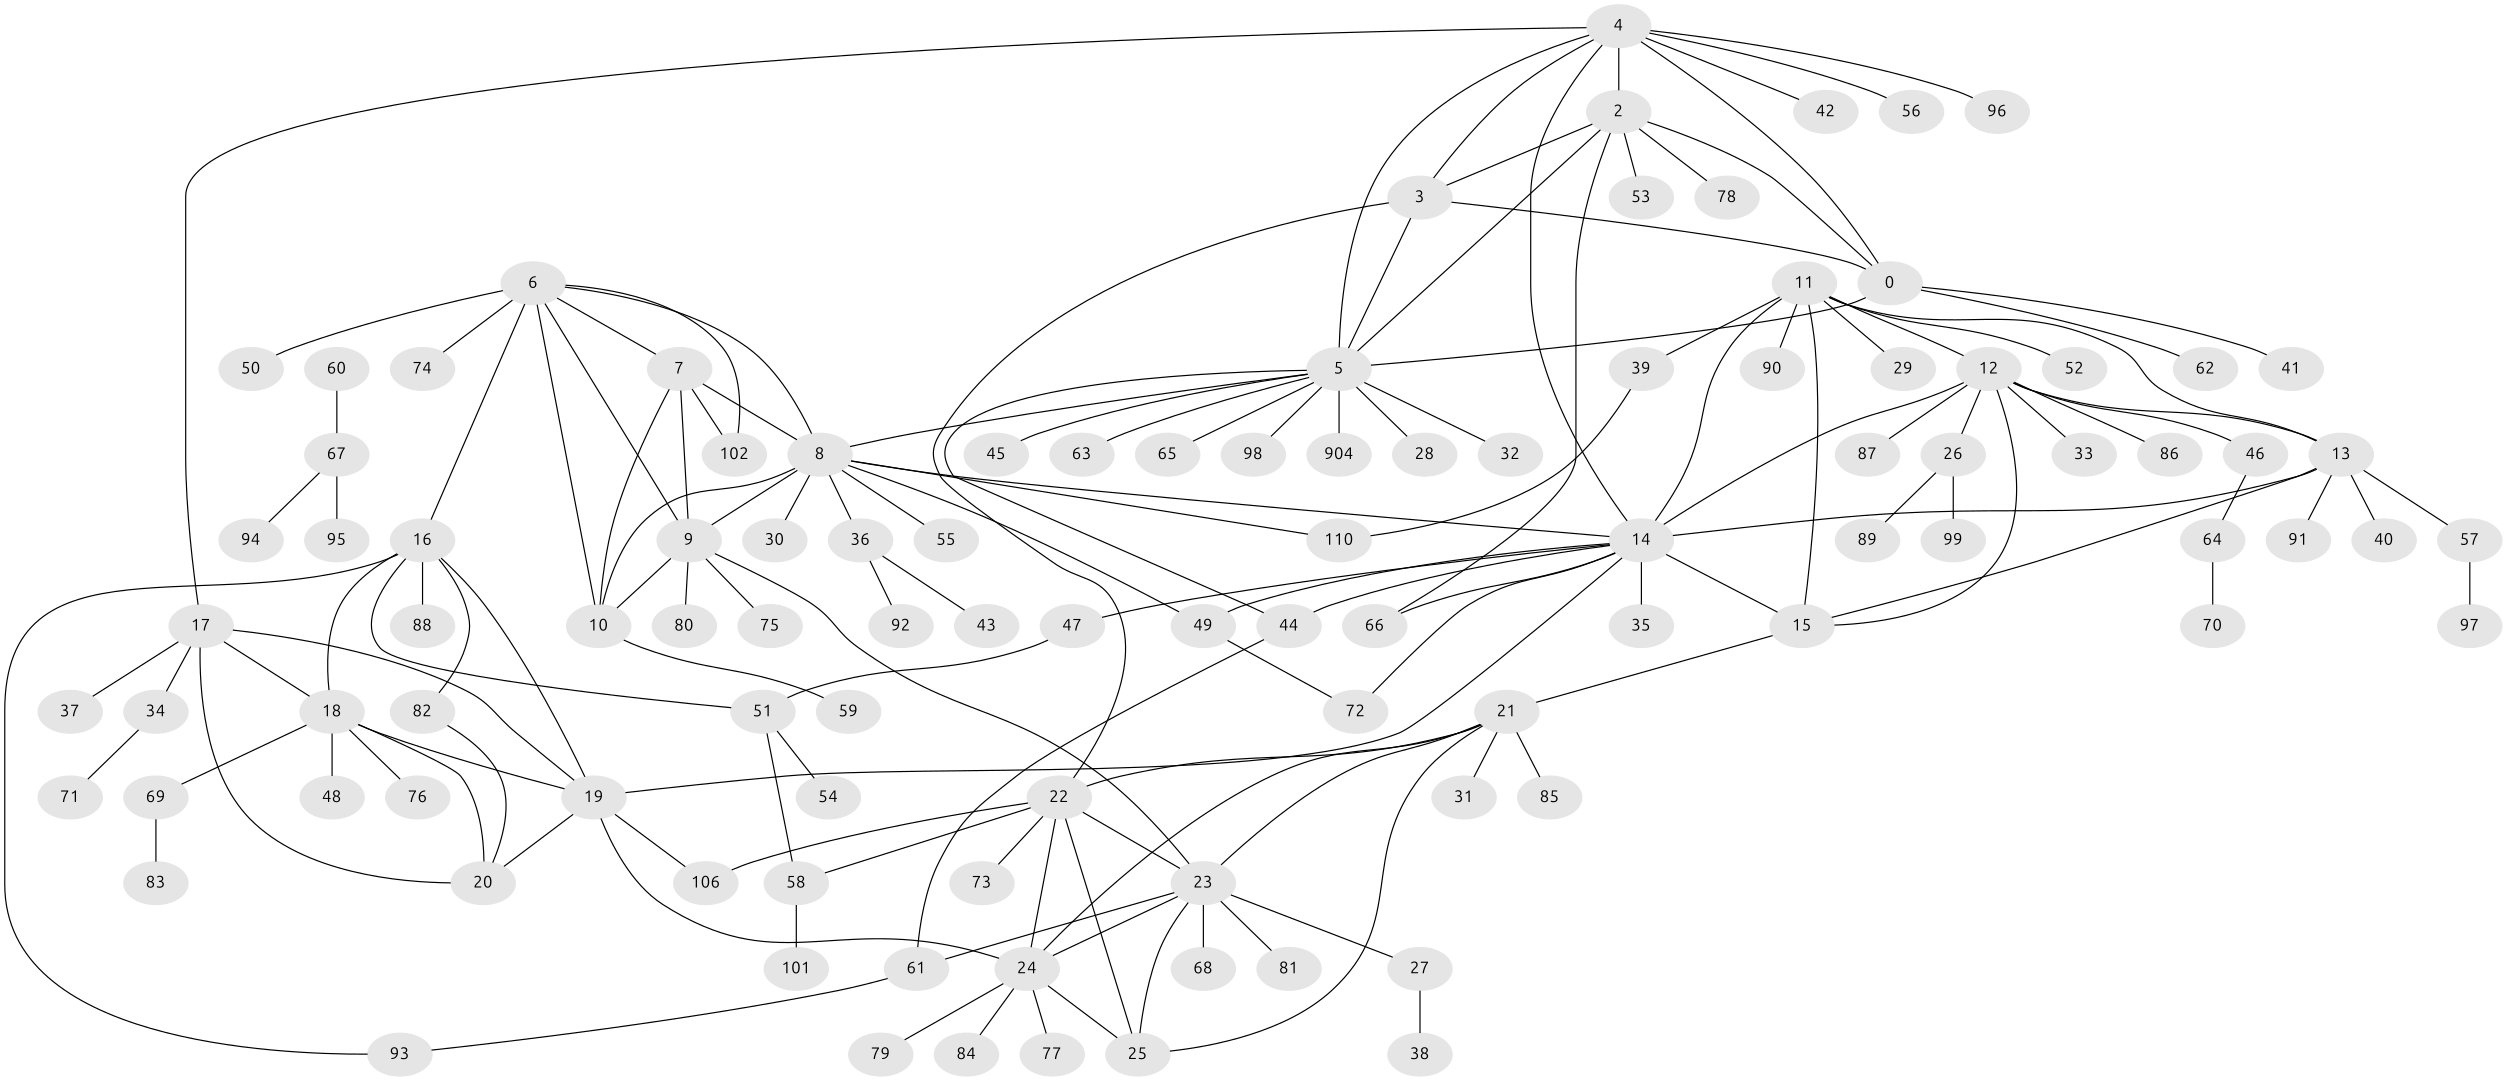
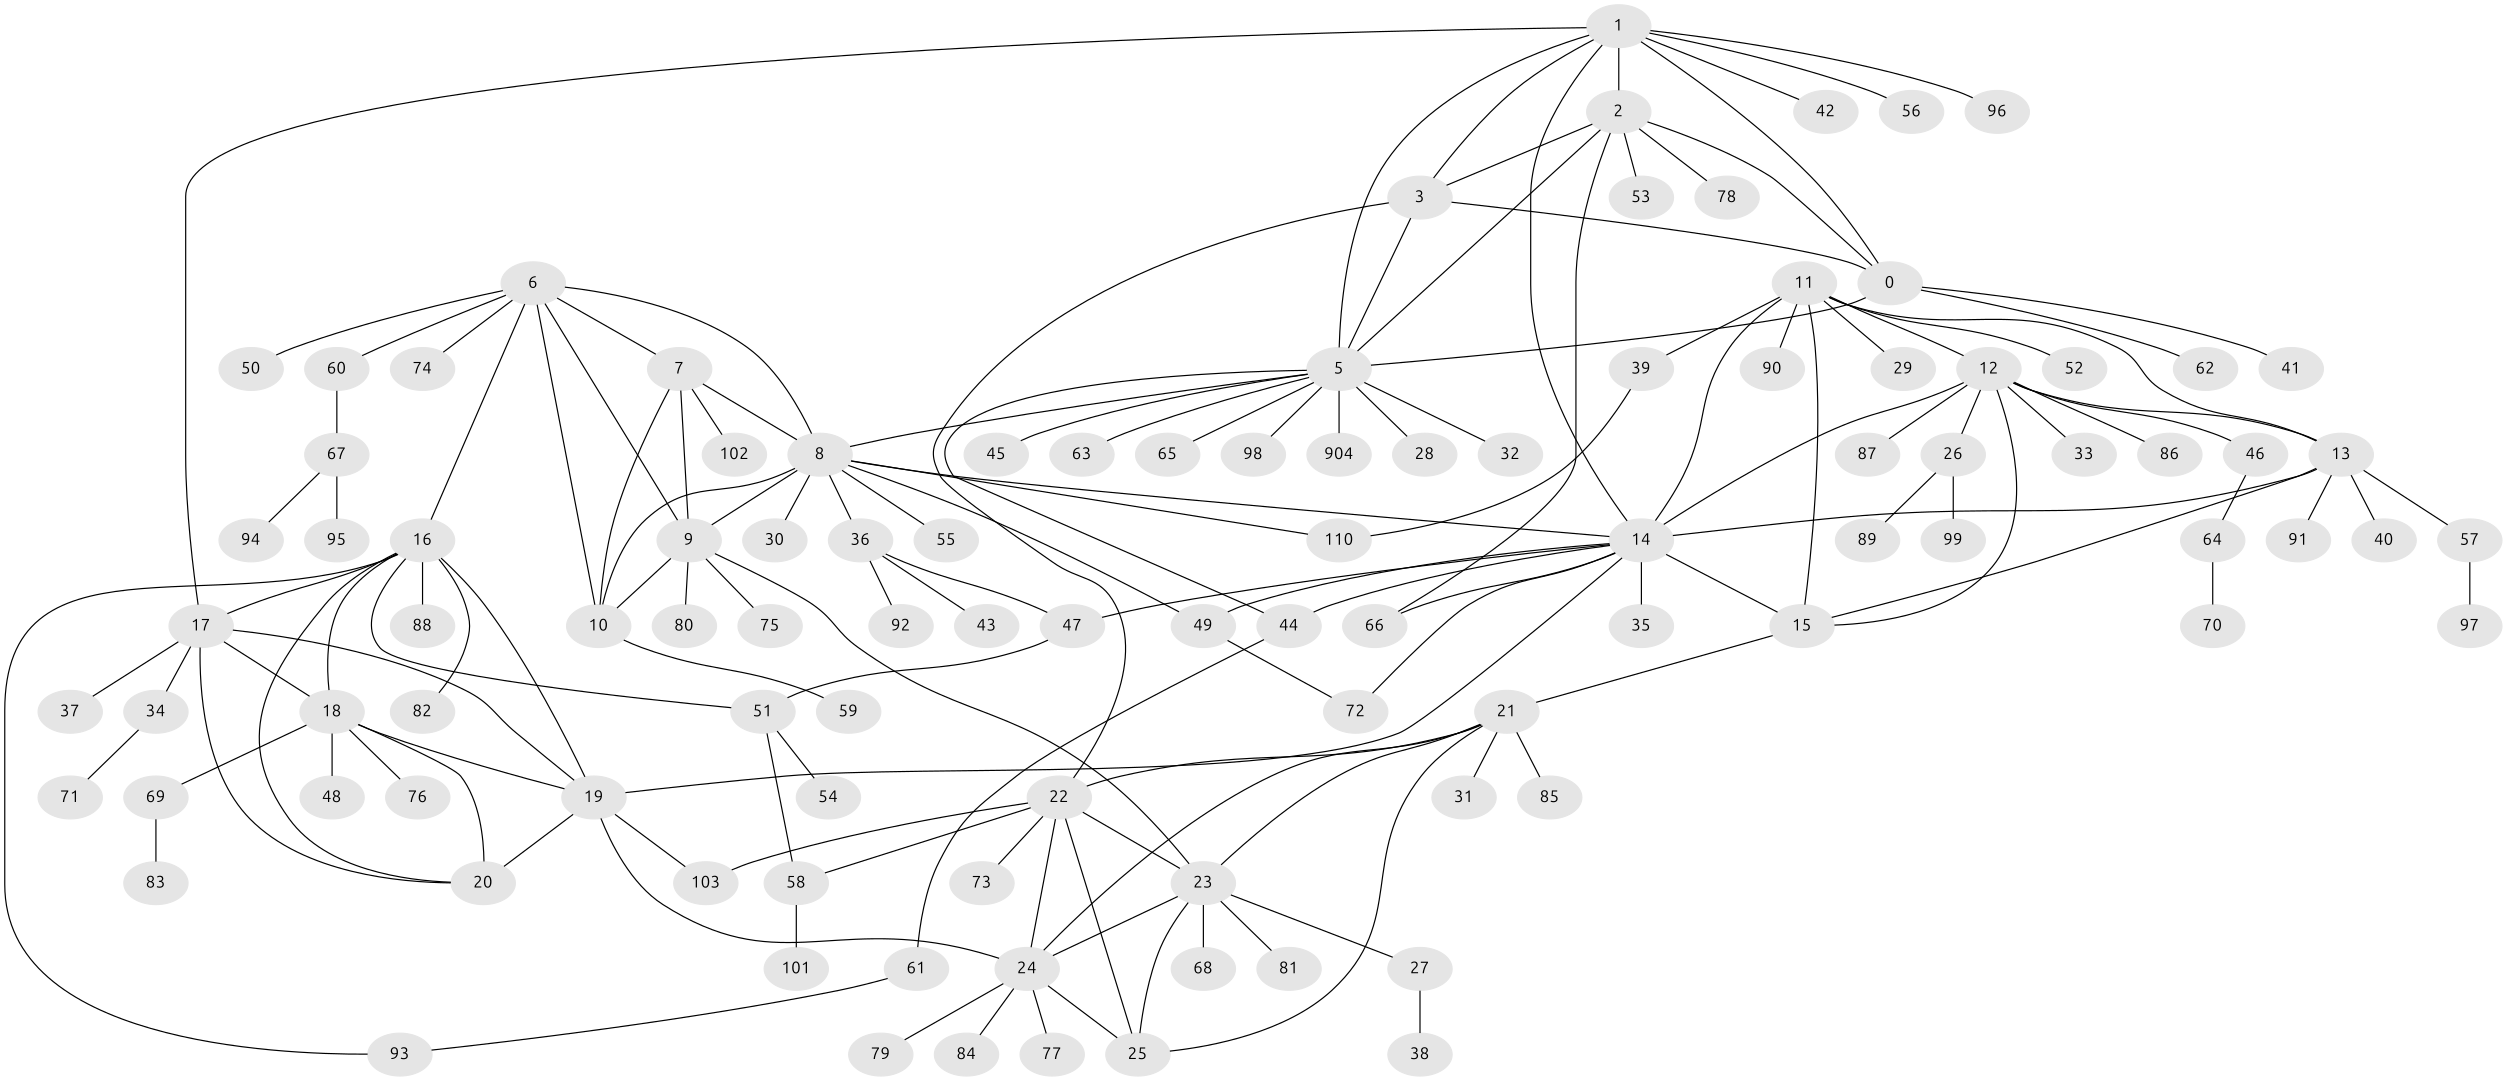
node "4": label "4" -> "1"
edge "6" -- "102": now "6" -- "60"
edge "36" -- "47": added
edge "16" -- "17": added
edge "82" -- "20": now "16" -- "20"
node "106": label "106" -> "103"
edge "23" -- "61": removed
